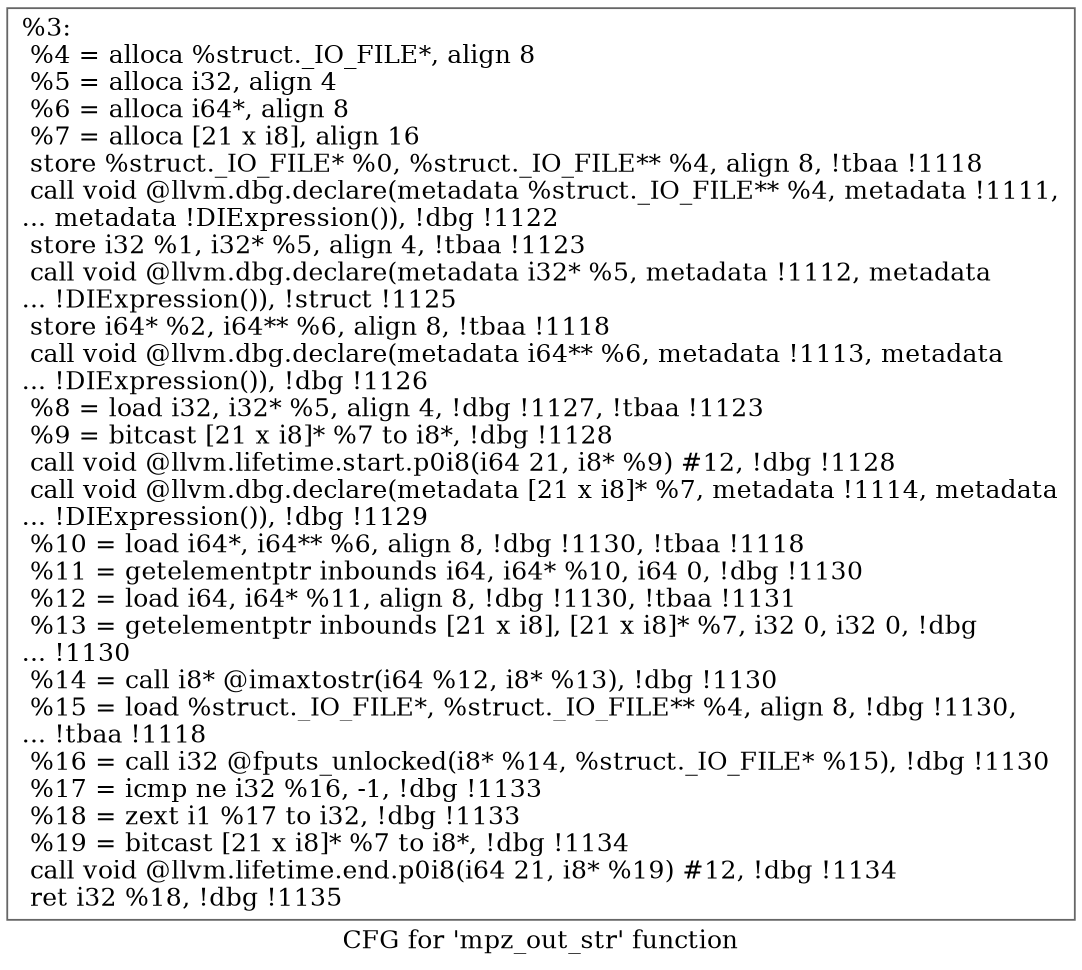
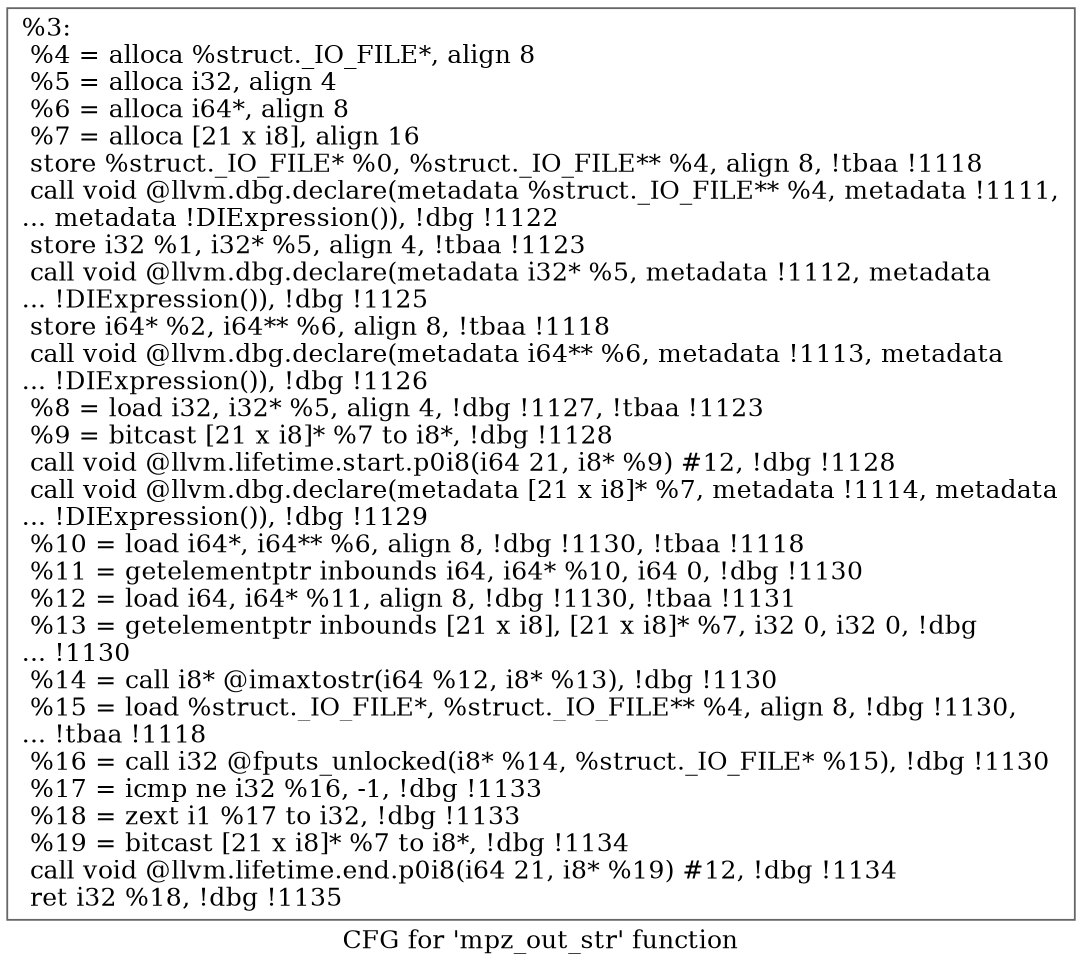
node "%3:": text "... !DIExpression()), !struct !1125" -> "... !DIExpression()), !dbg !1125"
